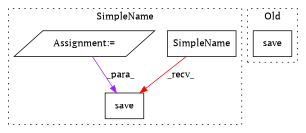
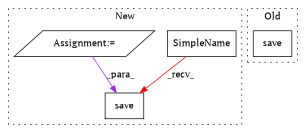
cluster "SimpleName": label "SimpleName" -> "New"
